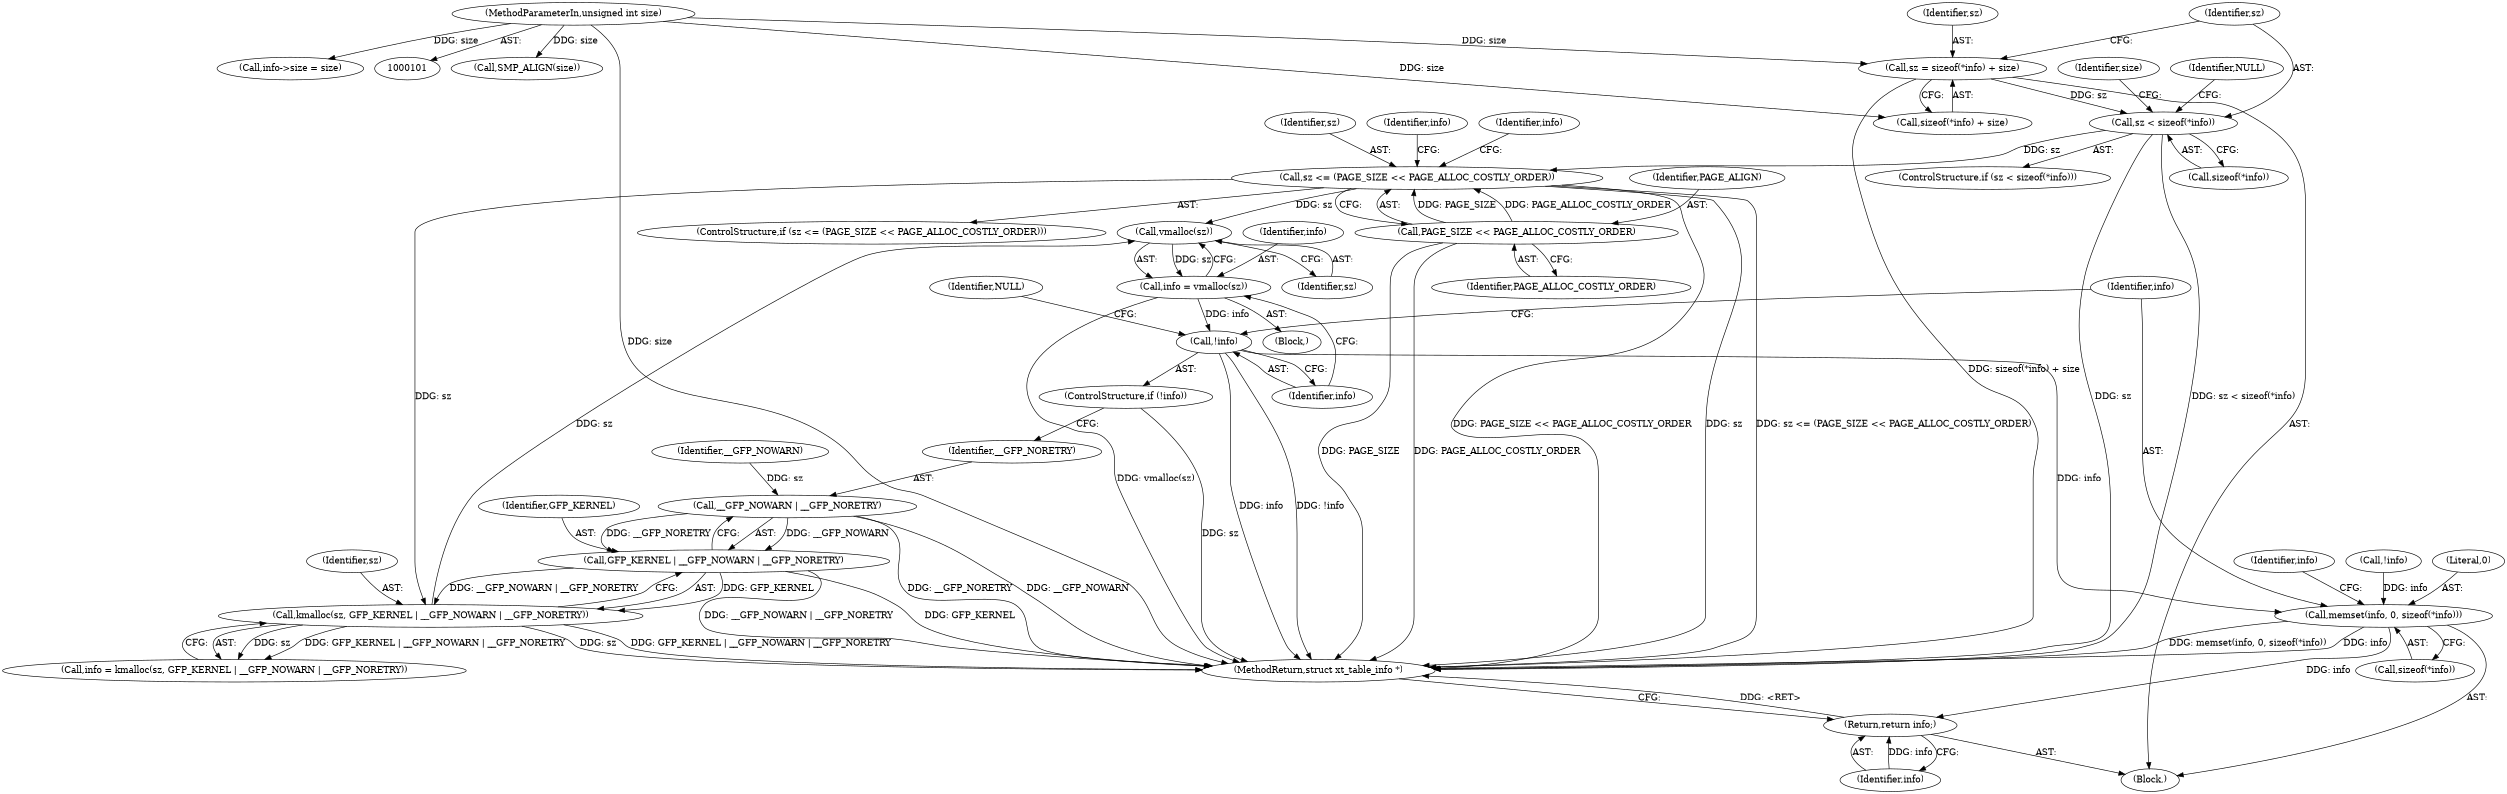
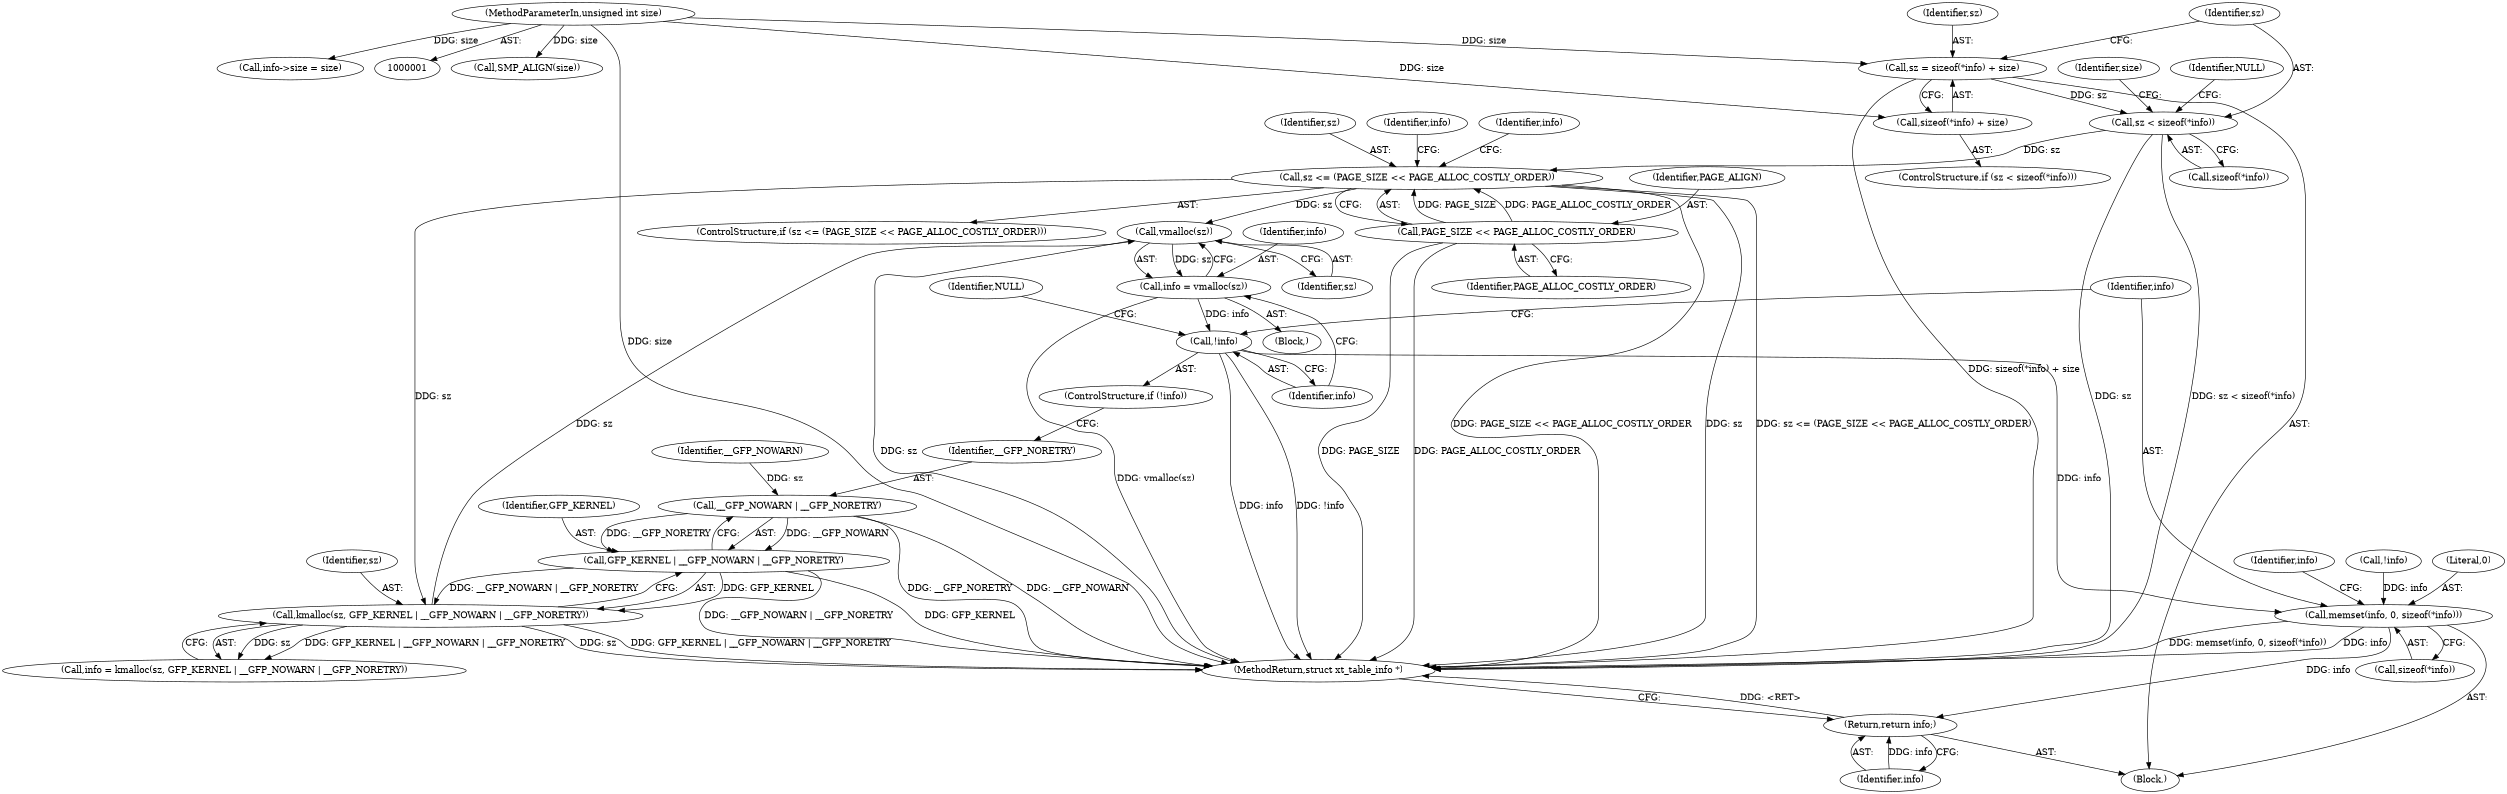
node "1000101": label "1000101" -> "1000001"
edge "(Call,sz < sizeof(*info))" -> "(ControlStructure,if (sz < sizeof(*info)))": now "(Call,sizeof(*info) + size)" -> "(ControlStructure,if (sz < sizeof(*info)))"
edge "(ControlStructure,if (!info))" -> "(MethodReturn,struct xt_table_info *)": now "(Call,vmalloc(sz))" -> "(MethodReturn,struct xt_table_info *)"
